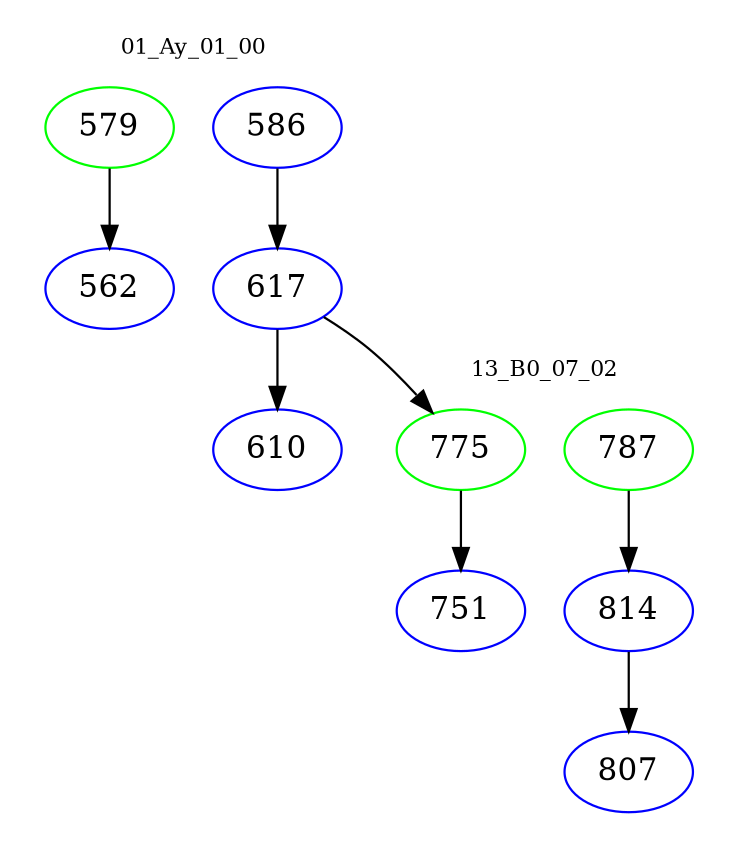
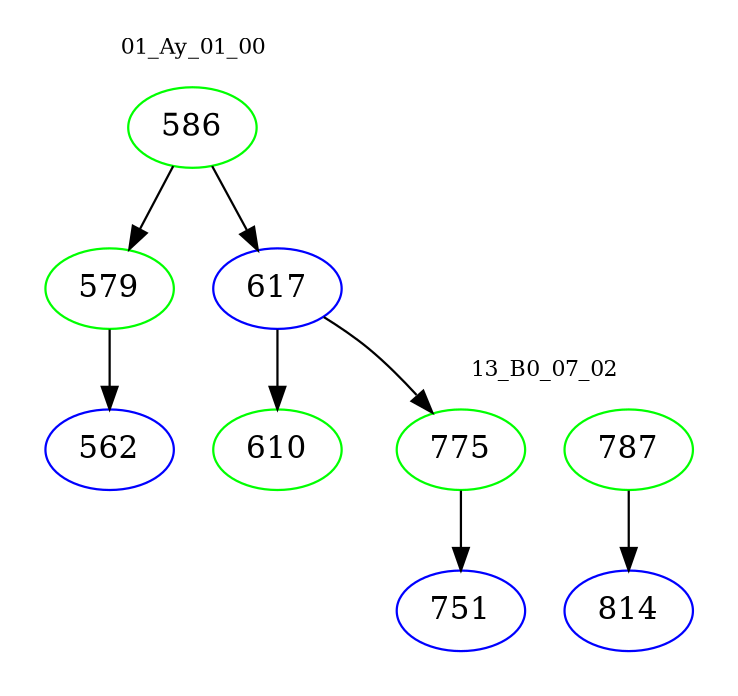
node "586": color blue -> green
edge "586" -> "579": added
node "610": color blue -> green
node "807": removed
